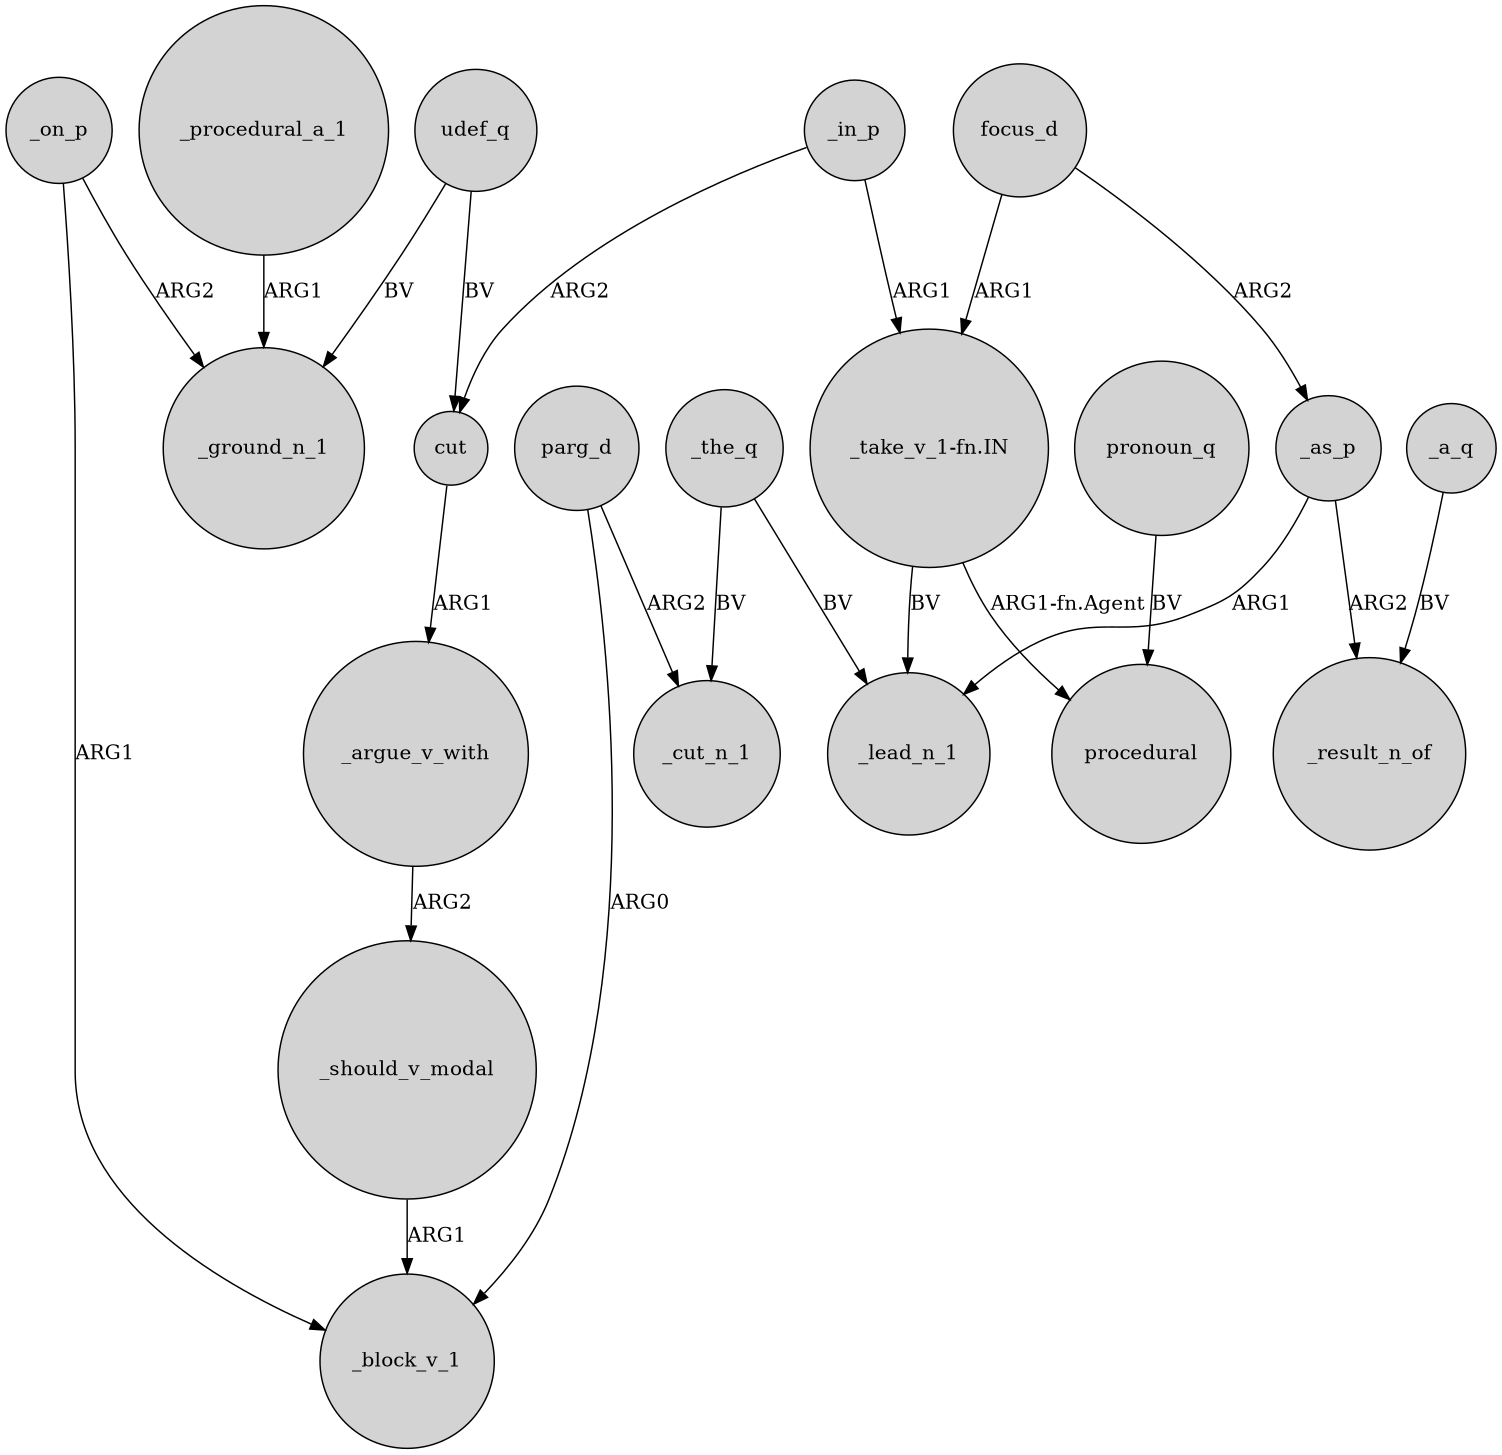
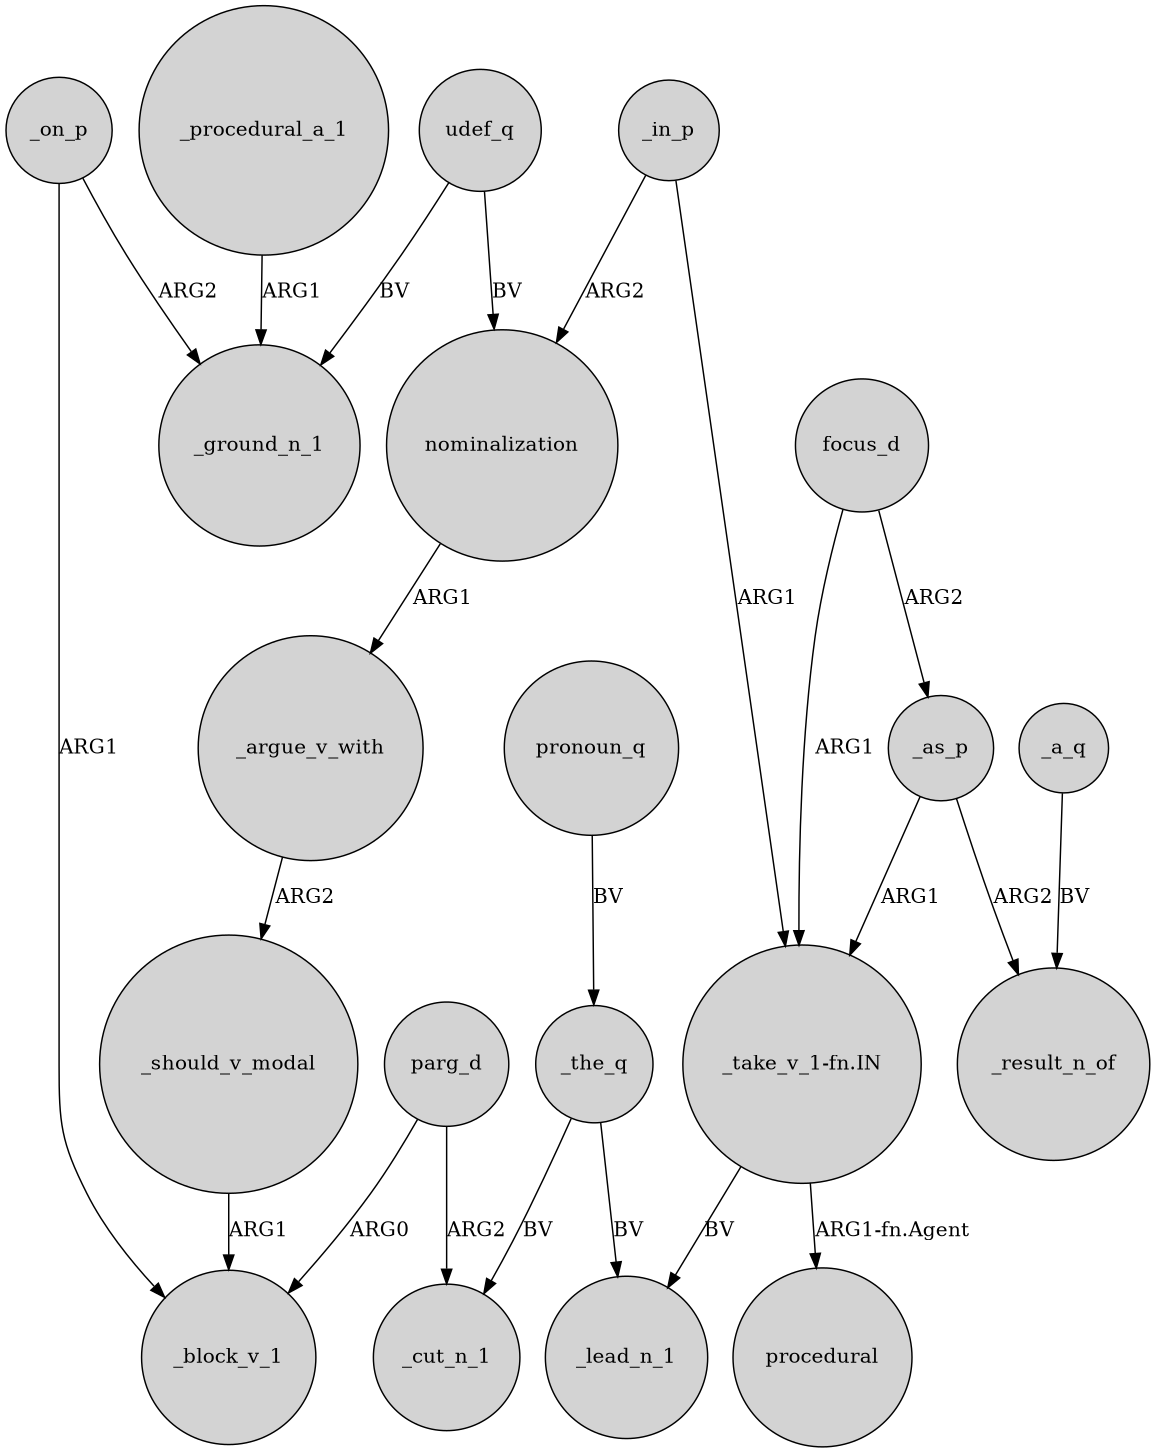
node "cut": label "cut" -> "nominalization"
edge "pronoun_q" -> "procedural": now "pronoun_q" -> "_the_q"
edge "_as_p" -> "_lead_n_1": now "_as_p" -> "_take_v_1-fn.IN"
